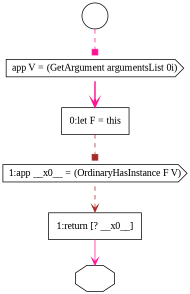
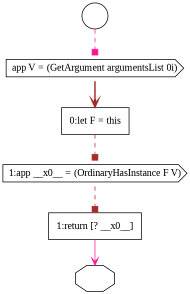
edge "app V = (GetArgument argumentsList 0i)" -> "0:let F = this": color deeppink -> brown
edge "1:app __x0__ = (OrdinaryHasInstance F V)" -> "1:return [? __x0__]": arrowhead vee -> box
